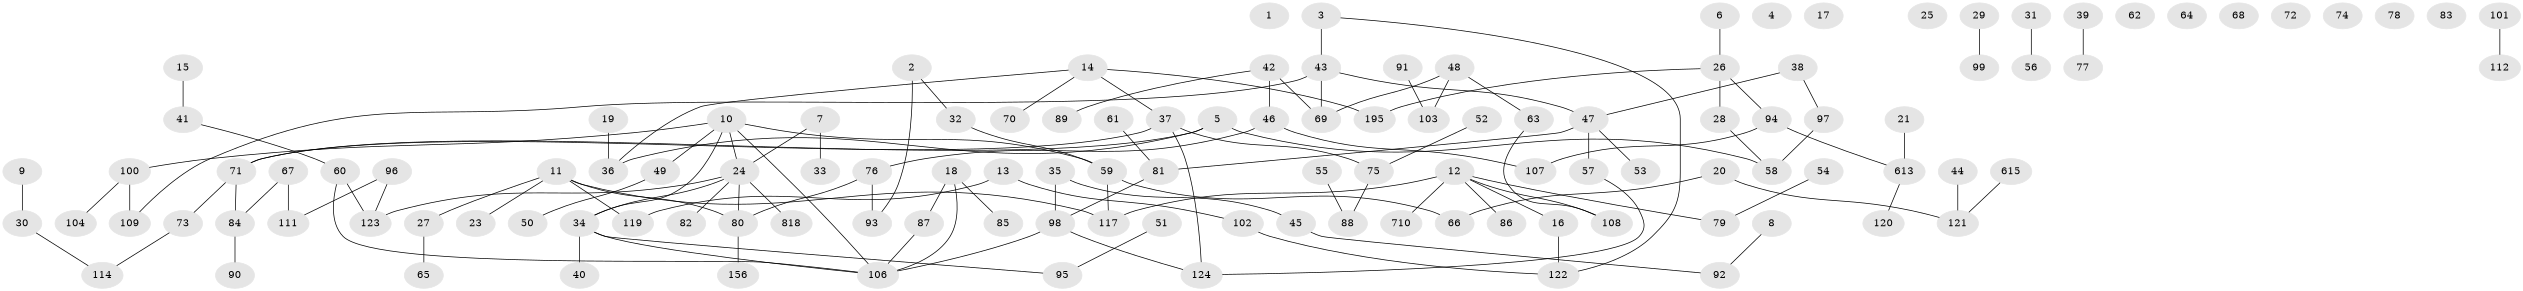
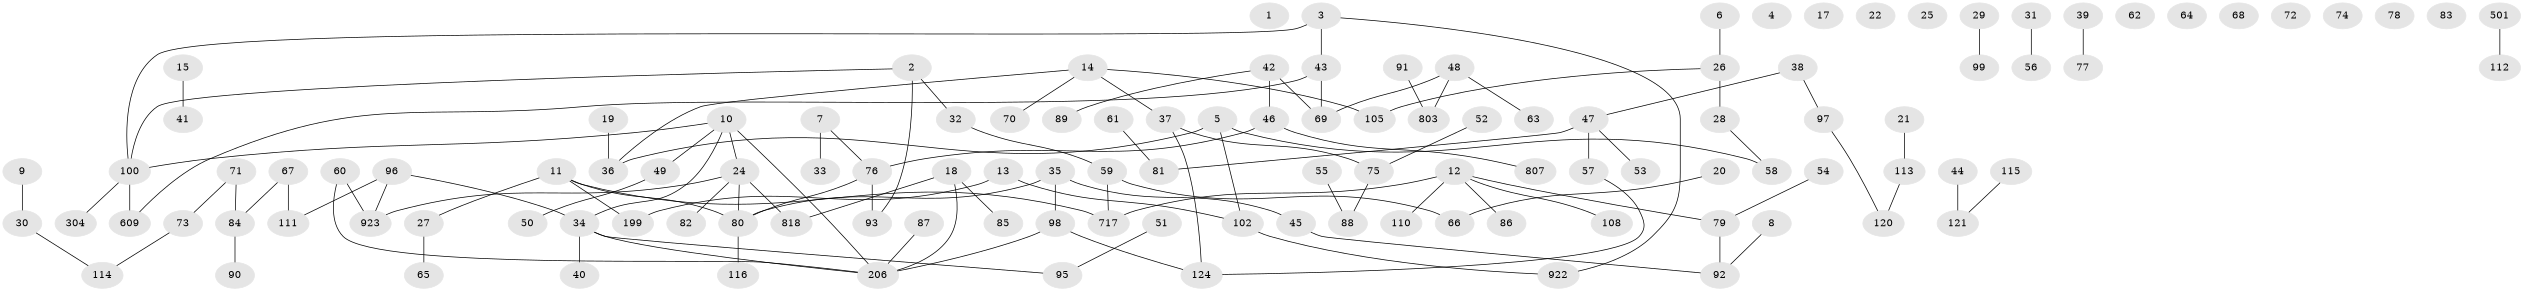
node "22": added
node "101": label "101" -> "501"
edge "3" -- "100": added
edge "2" -- "100": added
edge "43" -- "47": removed
node "195": label "195" -> "105"
node "103": label "103" -> "803"
node "94": removed
edge "10" -- "59": removed
edge "41" -- "60": removed
edge "37" -- "71": removed
edge "5" -- "71": now "5" -- "102"
edge "97" -- "58": now "97" -- "120"
edge "7" -- "24": now "7" -- "76"
node "107": label "107" -> "807"
node "613": label "613" -> "113"
node "615": label "615" -> "115"
edge "24" -- "34": now "96" -- "34"
edge "18" -- "87": now "18" -- "818"
edge "35" -- "80": added
edge "20" -- "121": removed
edge "63" -- "108": removed
edge "81" -- "98": removed
node "104": label "104" -> "304"
node "109": label "109" -> "609"
node "123": label "123" -> "923"
node "23": removed
node "119": label "119" -> "199"
node "117": label "117" -> "717"
node "710": label "710" -> "110"
node "16": removed
edge "79" -- "92": added
node "156": label "156" -> "116"
node "106": label "106" -> "206"
node "122": label "122" -> "922"
